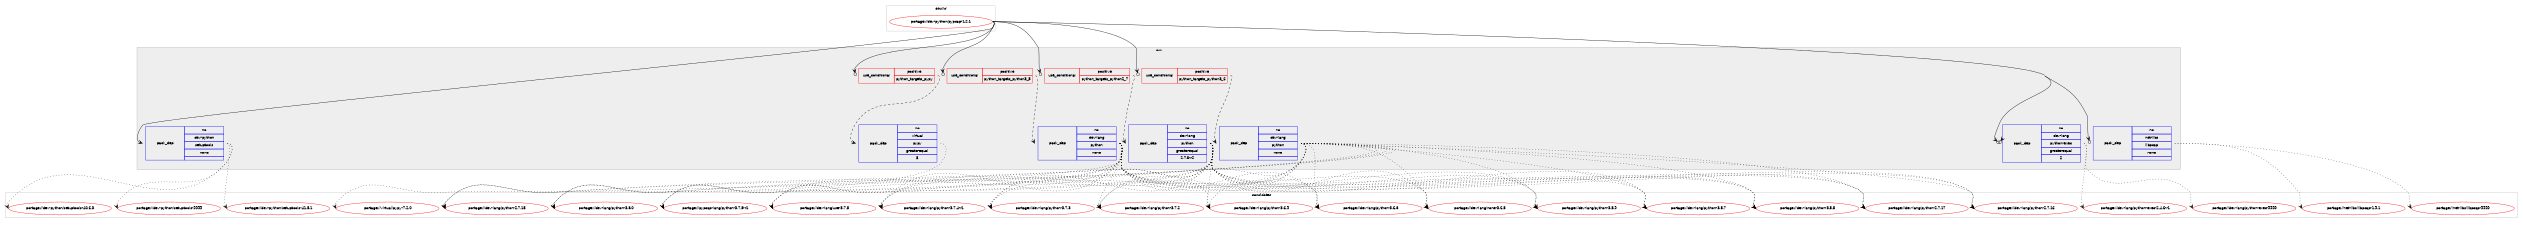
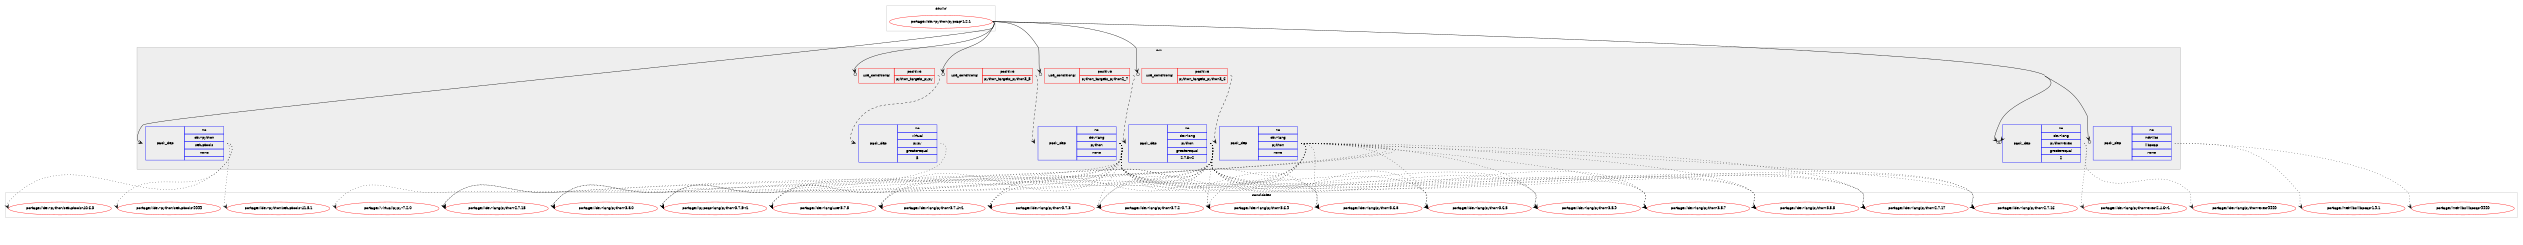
node "portage://dev-lang/none-3.6.5": label "portage://dev-lang/none-3.6.5" -> "portage://dev-lang/python-3.6.5"
